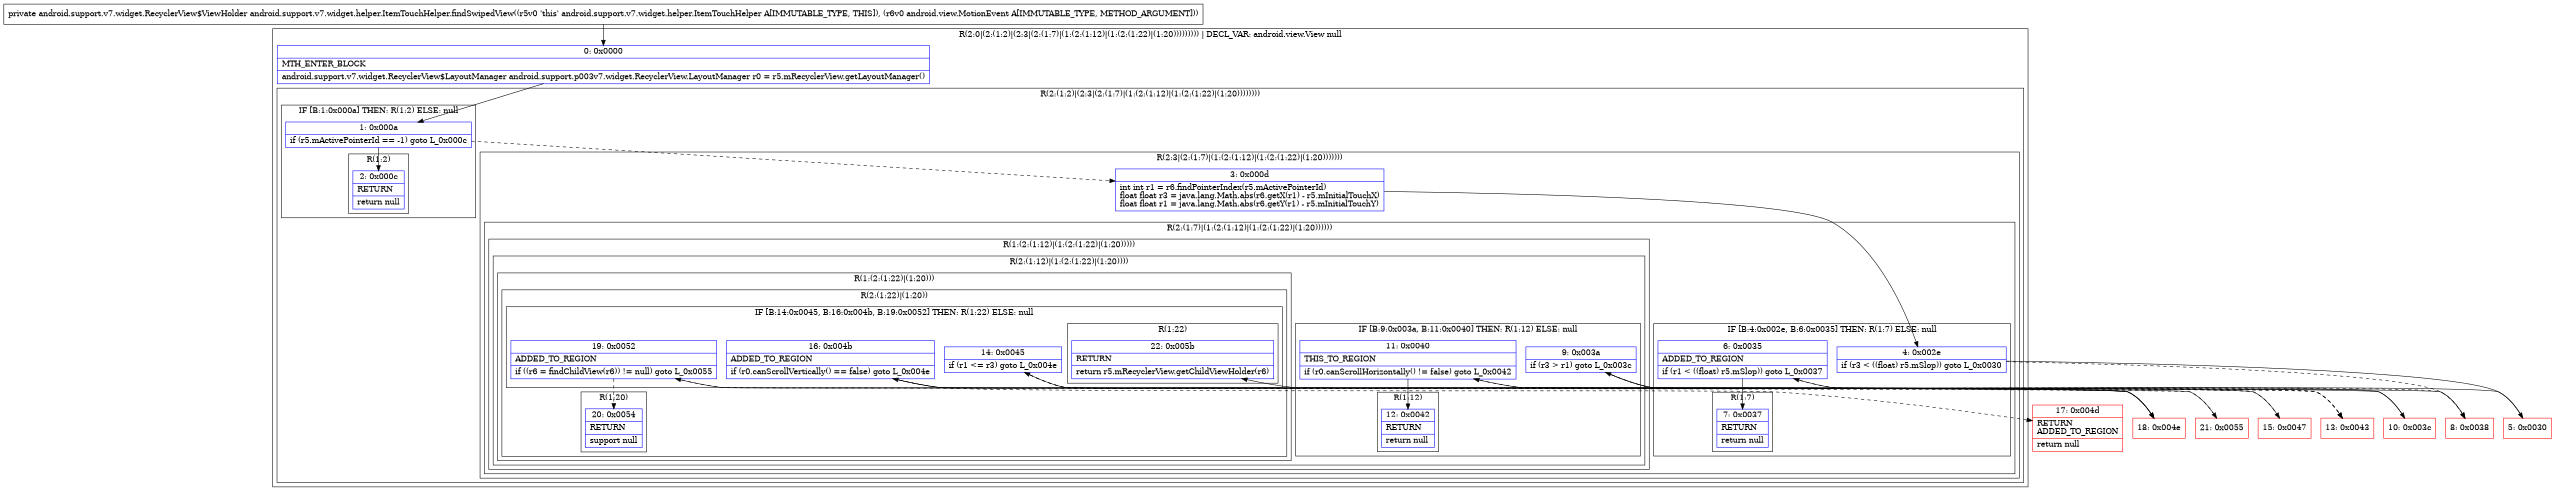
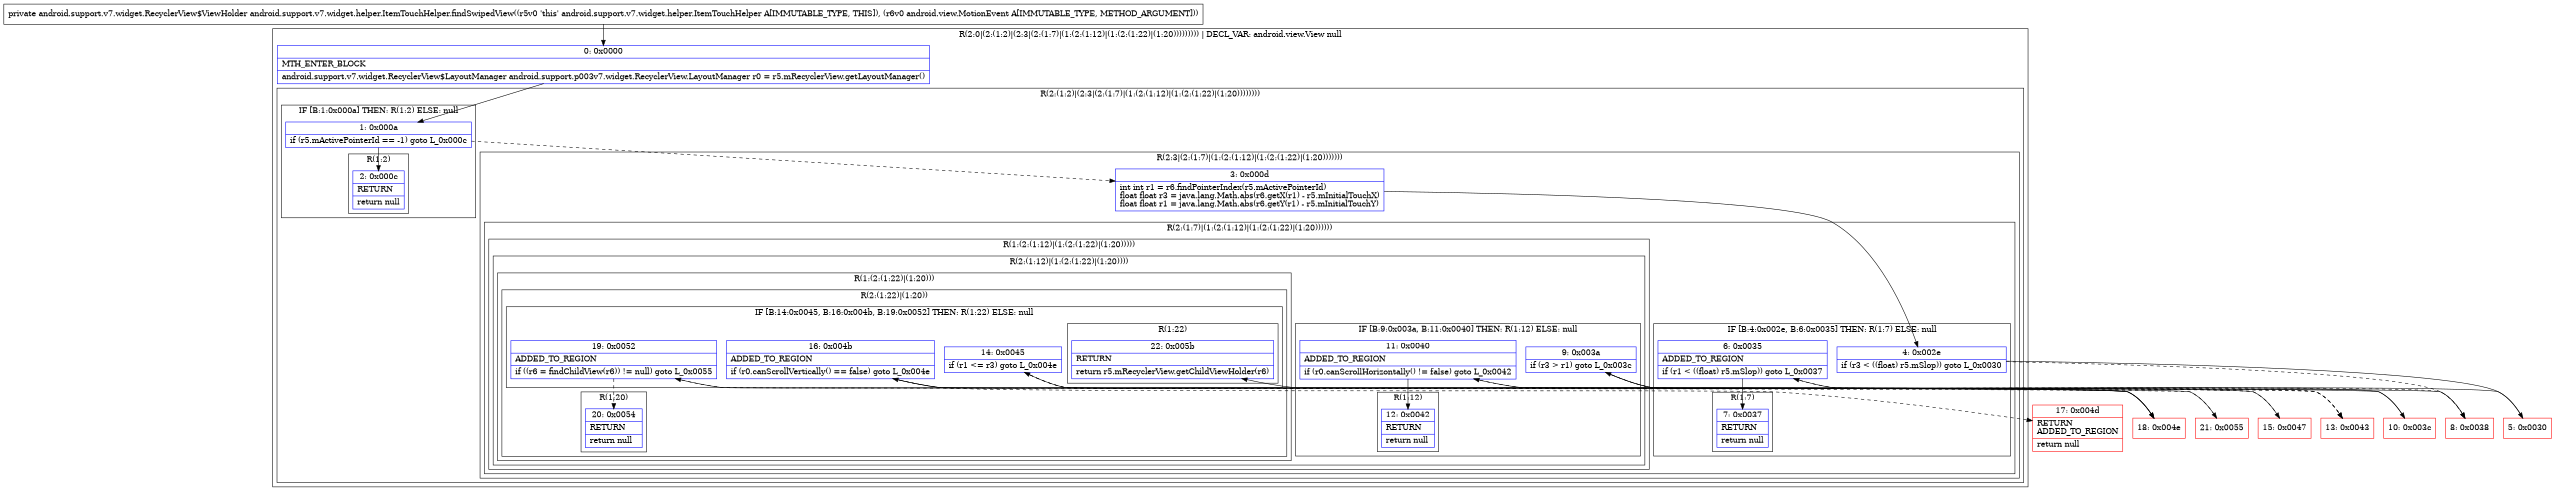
node "11: 0x0040": text "THIS_TO_REGION" -> "ADDED_TO_REGION"
node "20: 0x0054": text "support null" -> "return null"
